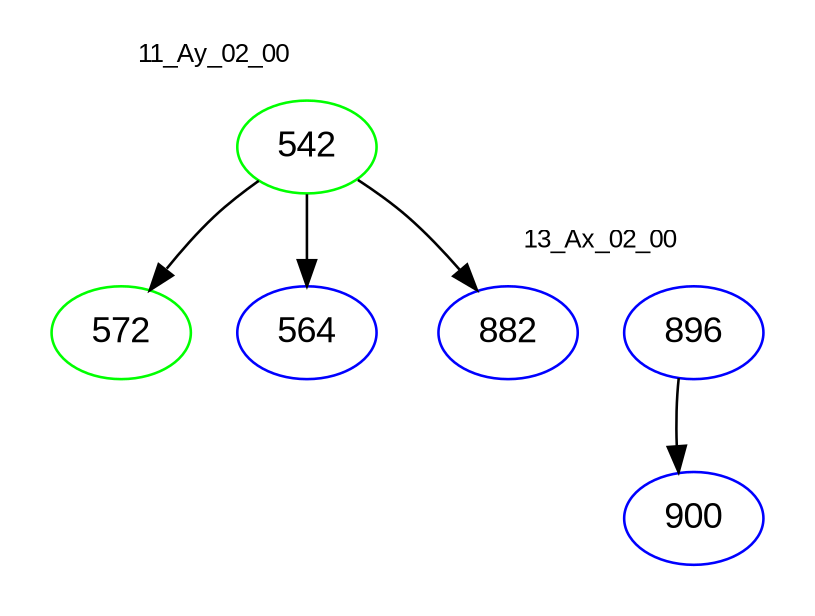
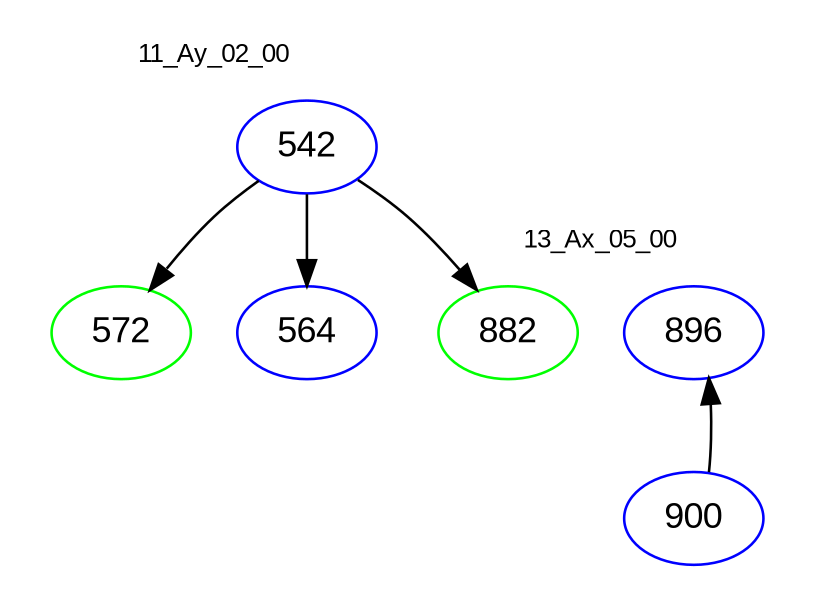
node "542": color green -> blue
cluster "13_Ax_02_00": label "13_Ax_02_00" -> "13_Ax_05_00"
node "882": color blue -> green
edge "896" -> "900": reversed
